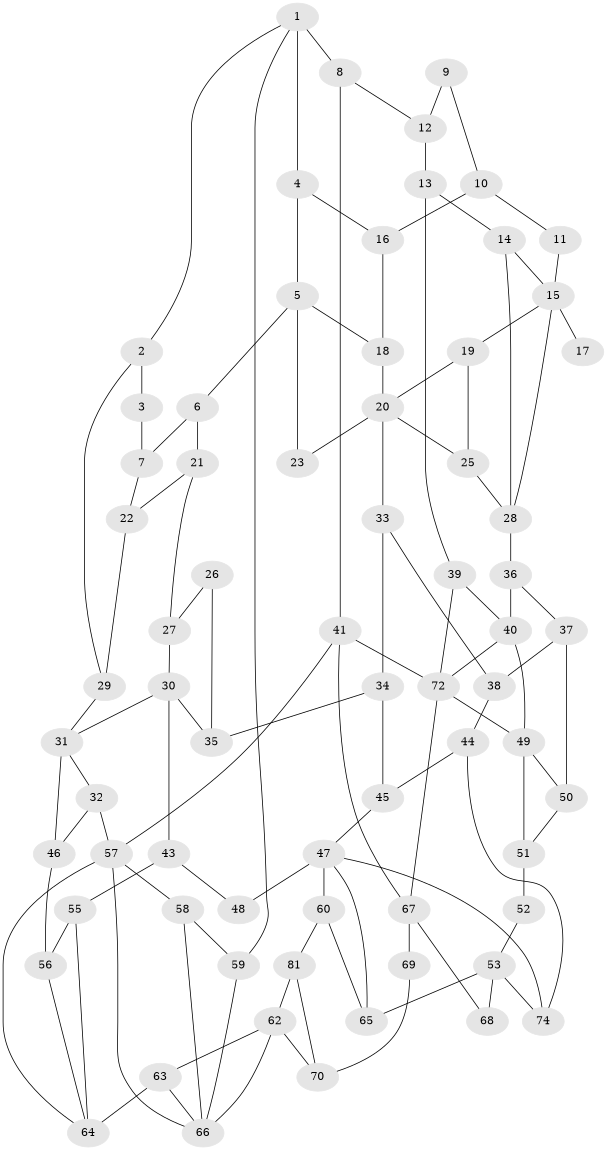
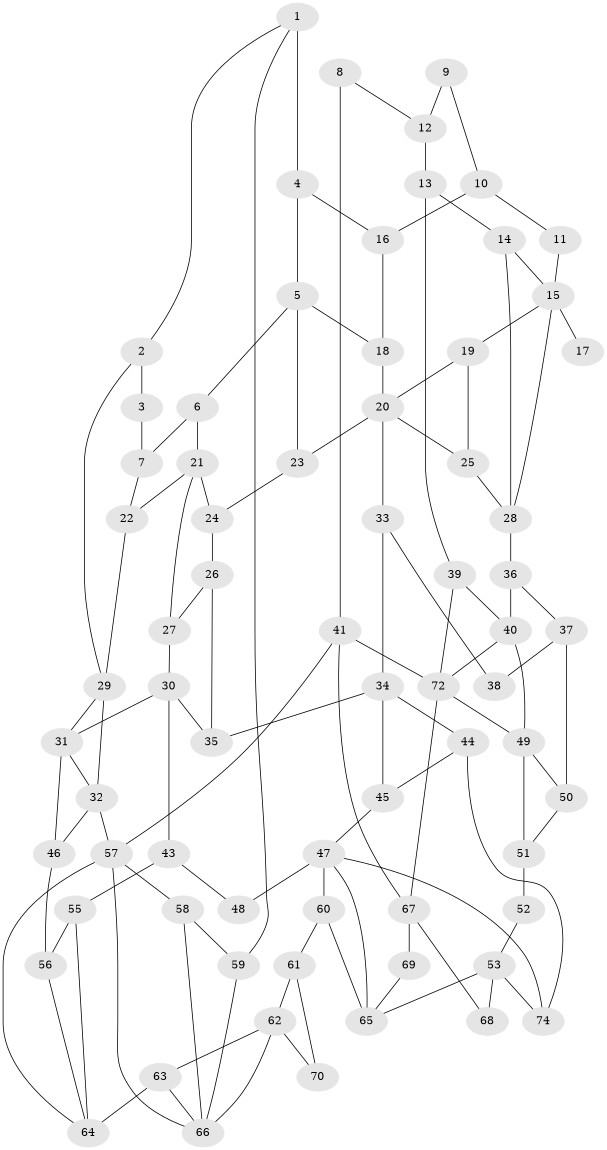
edge "1" -- "8": removed
node "24": added
edge "38" -- "44": now "34" -- "44"
edge "29" -- "32": added
node "81": label "81" -> "61"
edge "69" -- "70": now "69" -- "65"
